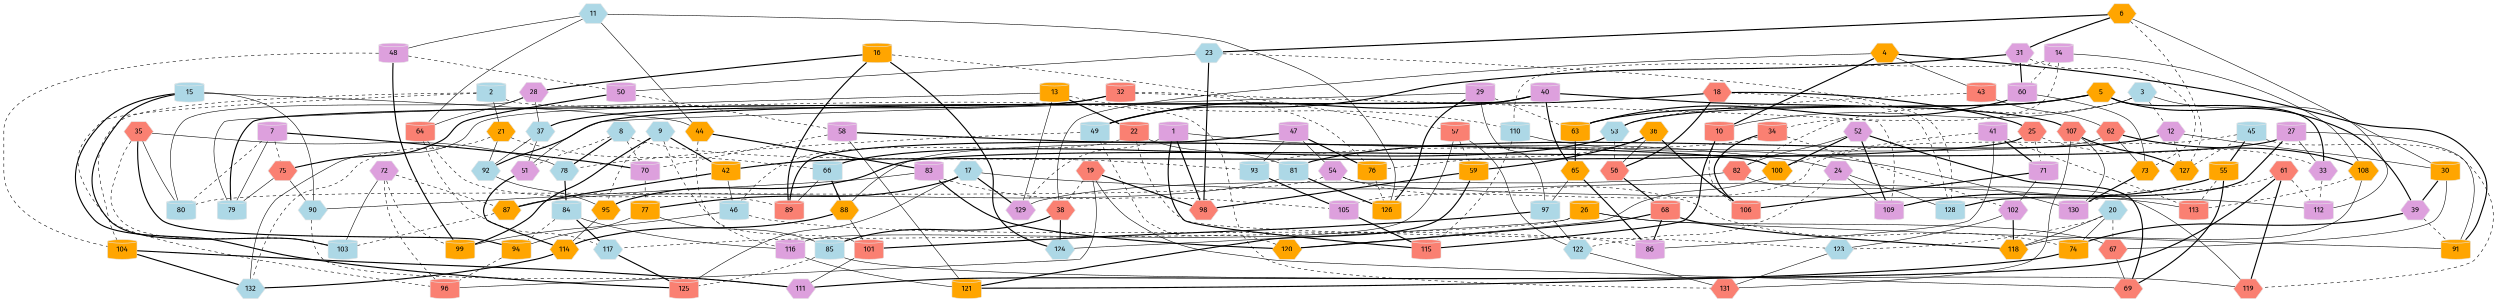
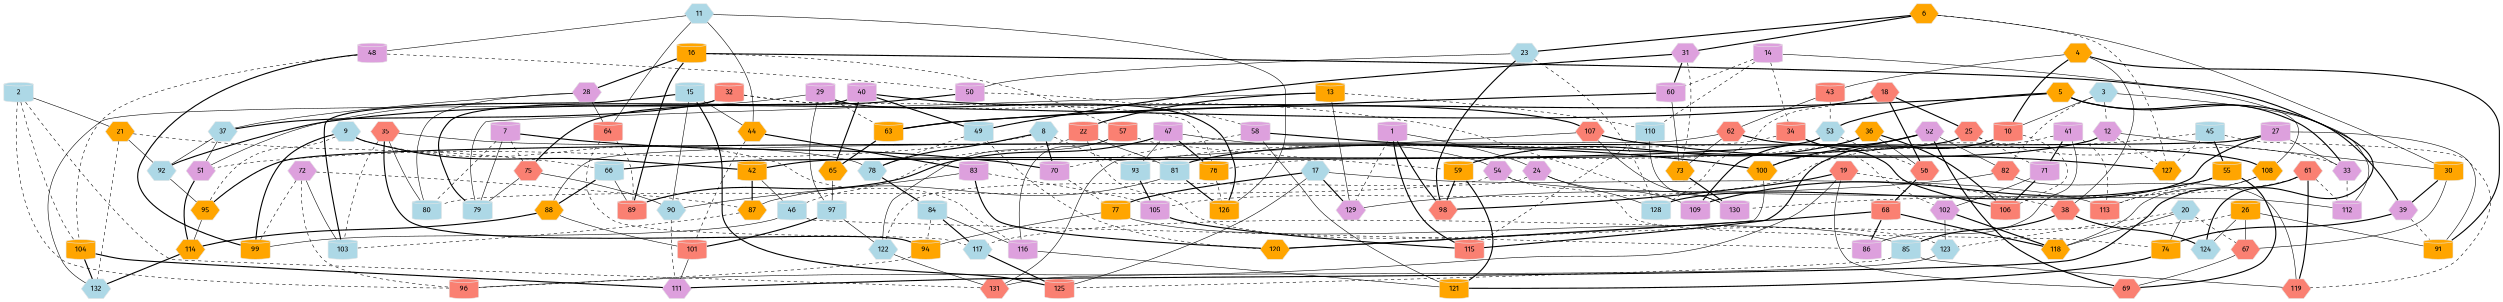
edge "8" -- "70": style dashed -> bold
edge "65" -- "86": removed
